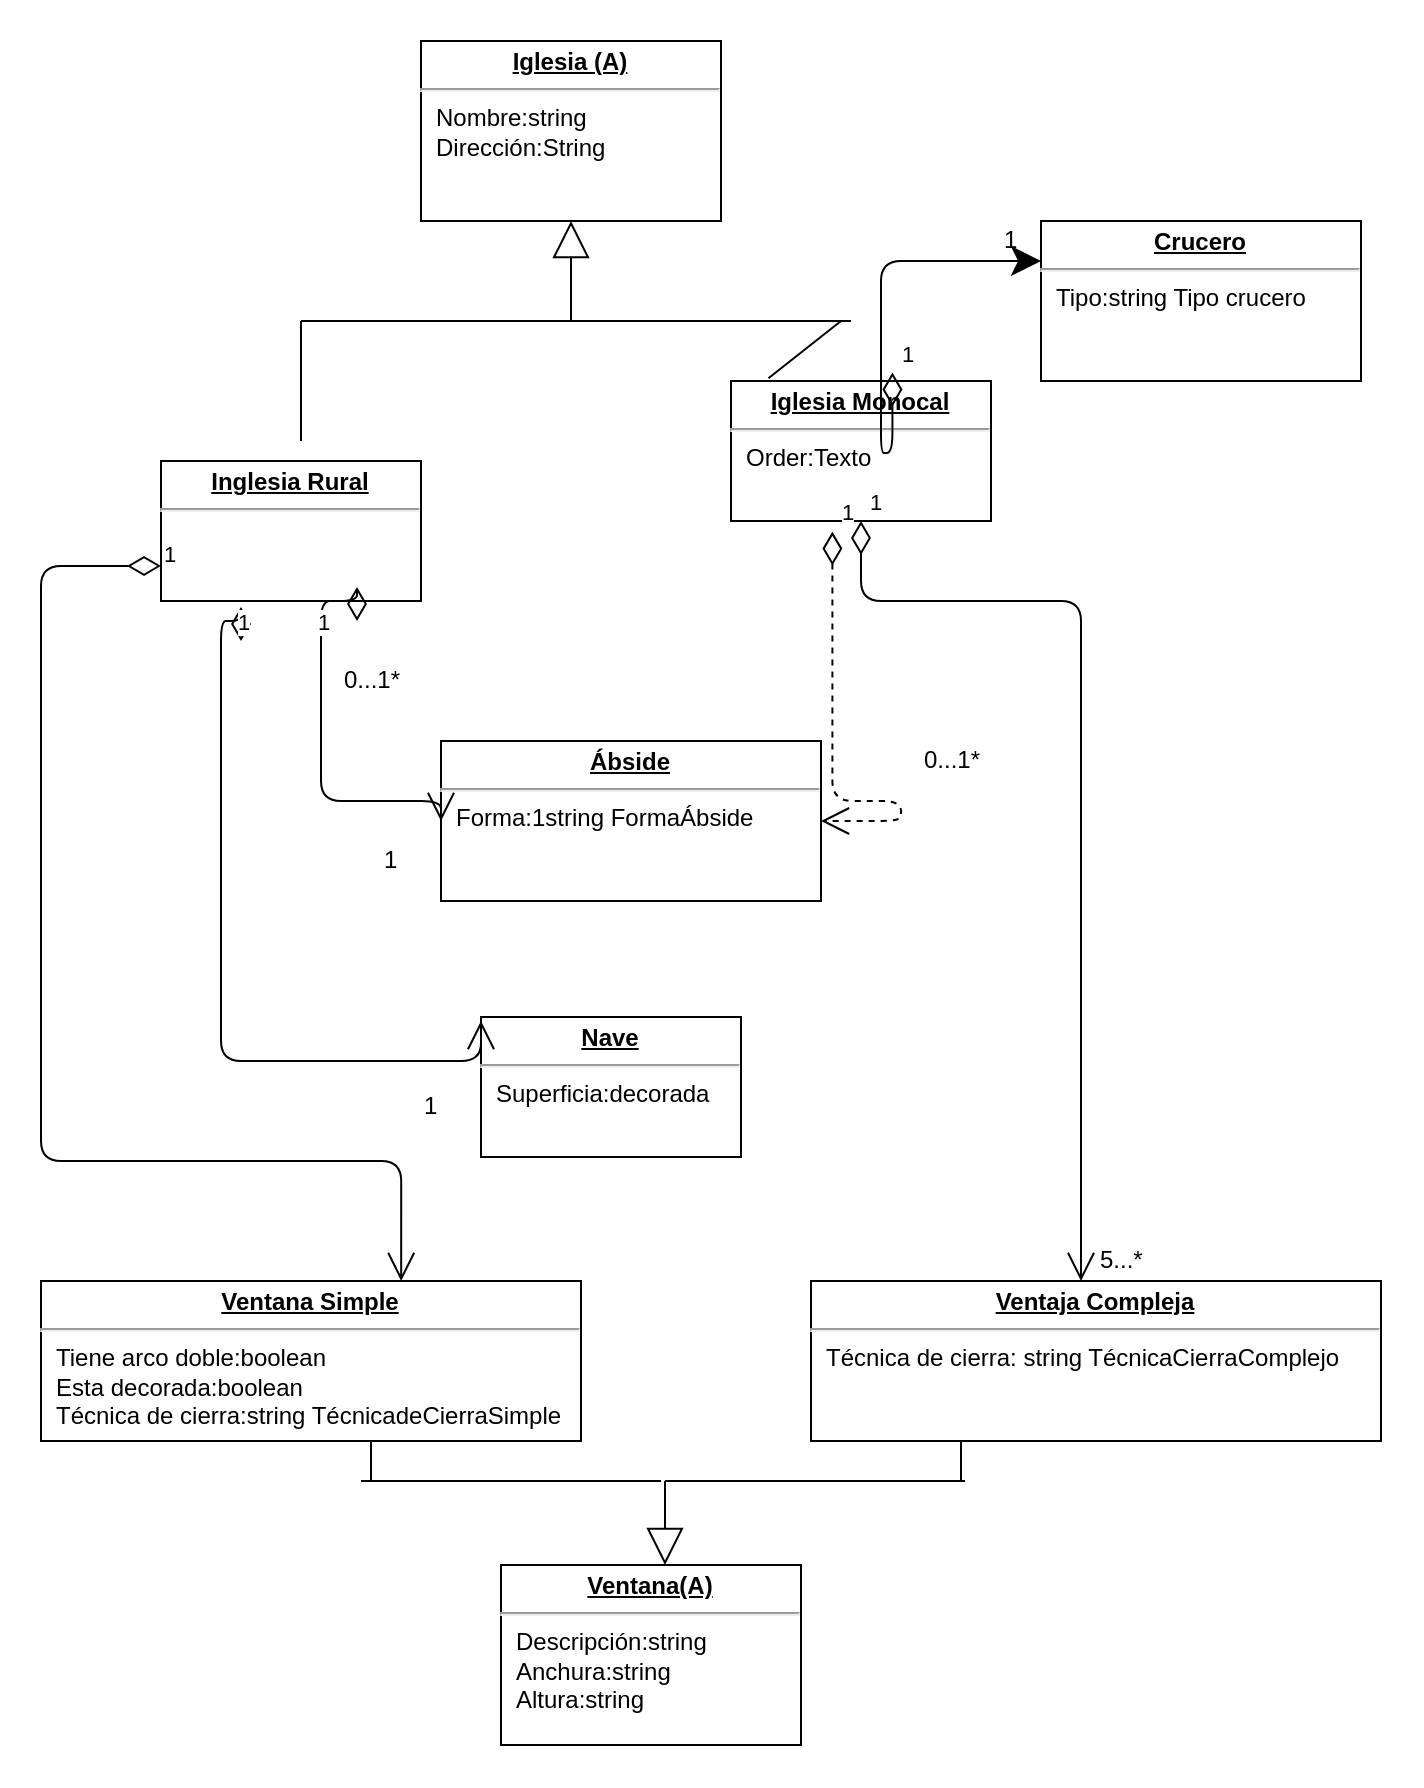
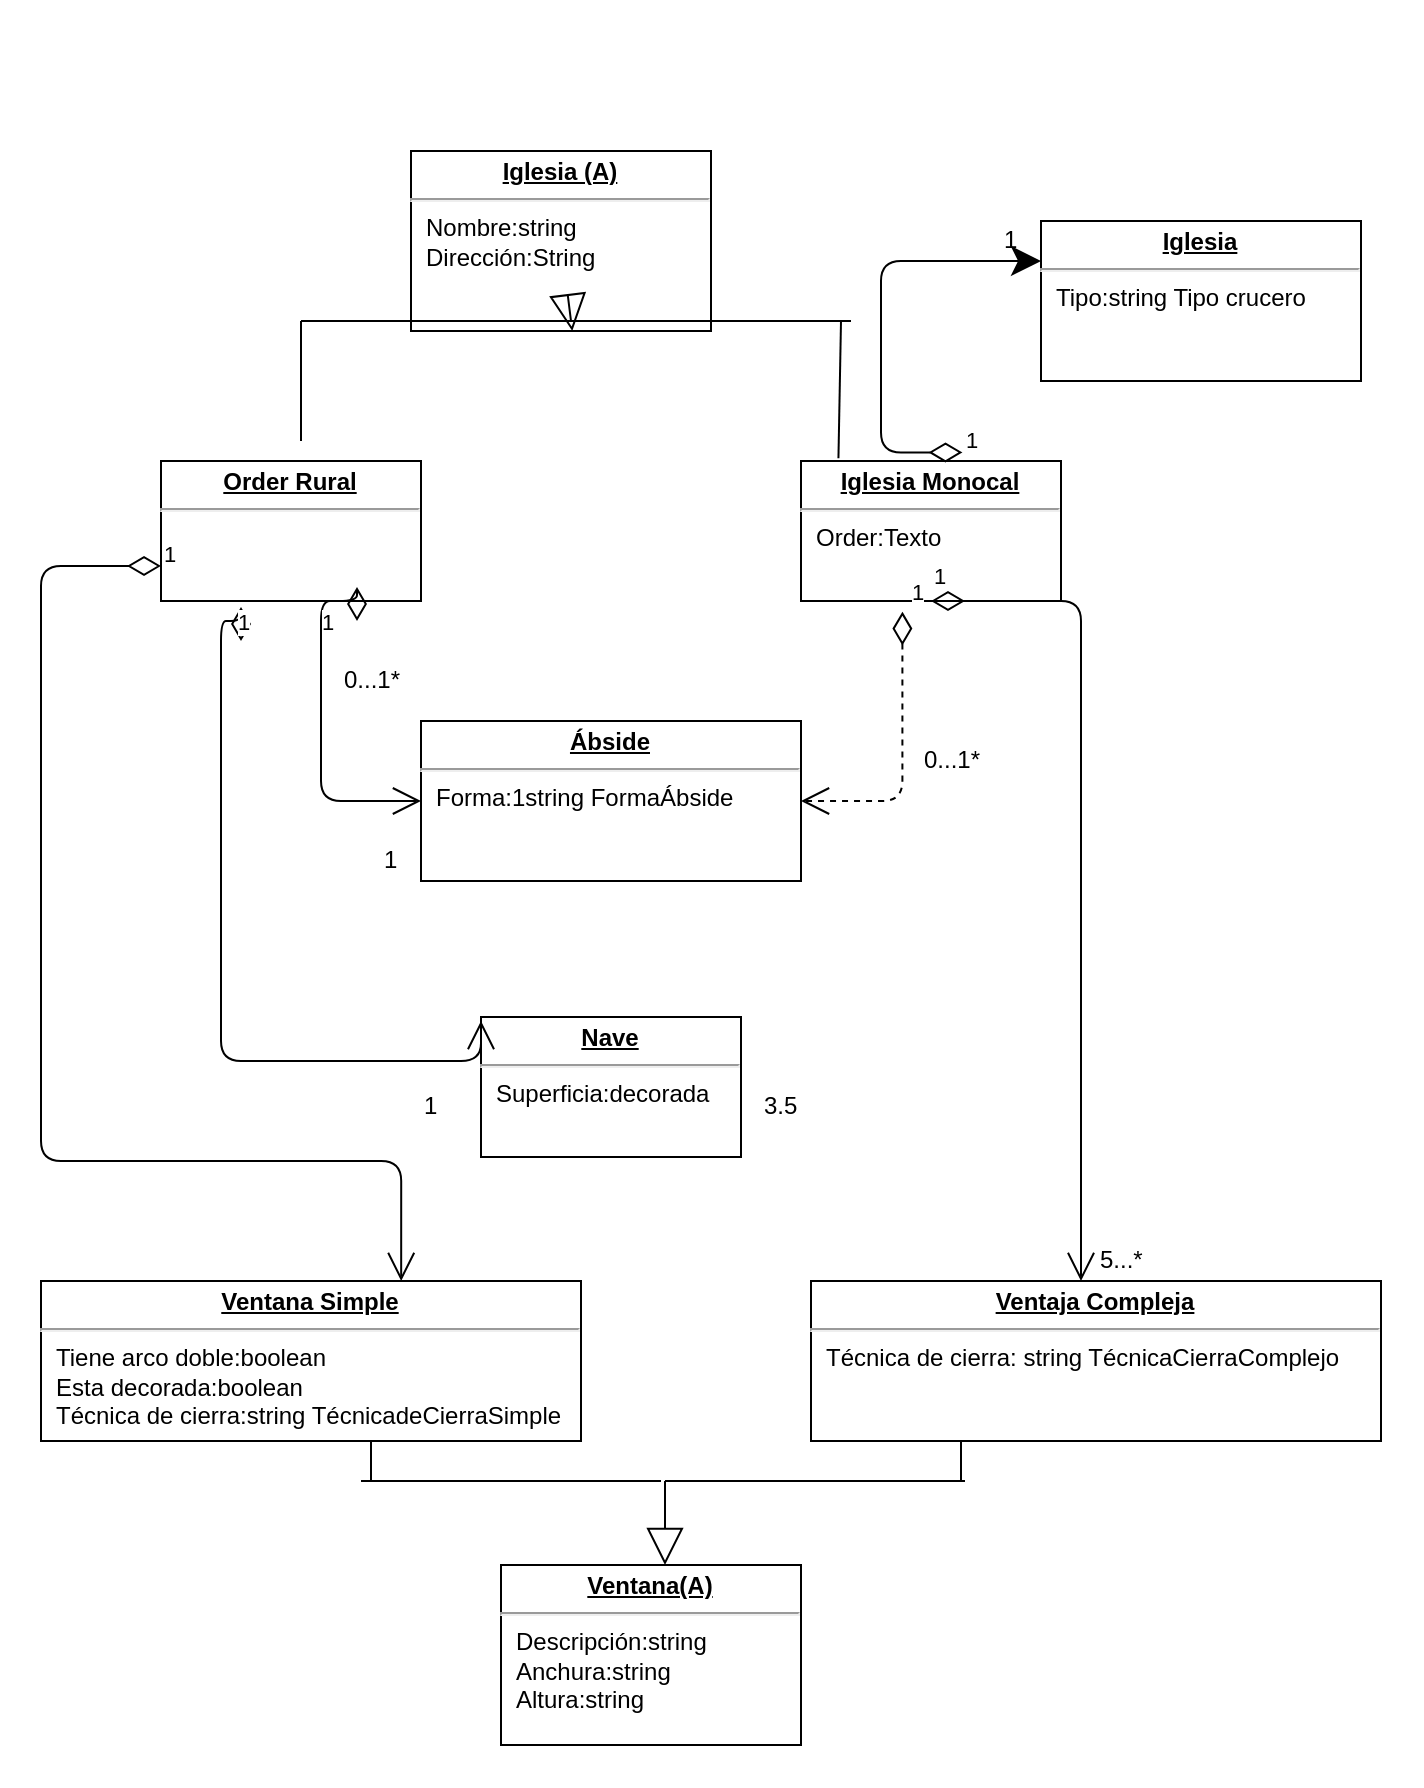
node "Iglesia (A) Nombre:string Dirección:String": moved (571, 131) -> (561, 241)
node "Crucero Tipo:string Tipo crucero": label "Crucero Tipo:string Tipo crucero" -> "Iglesia Tipo:string Tipo crucero"
node "Iglesia Monocal Order:Texto": moved (861, 451) -> (931, 531)
node "Inglesia Rural": label "Inglesia Rural" -> "Order Rural"
node "Ábside Forma:1string FormaÁbside": moved (631, 821) -> (611, 801)
node "3.5": added
